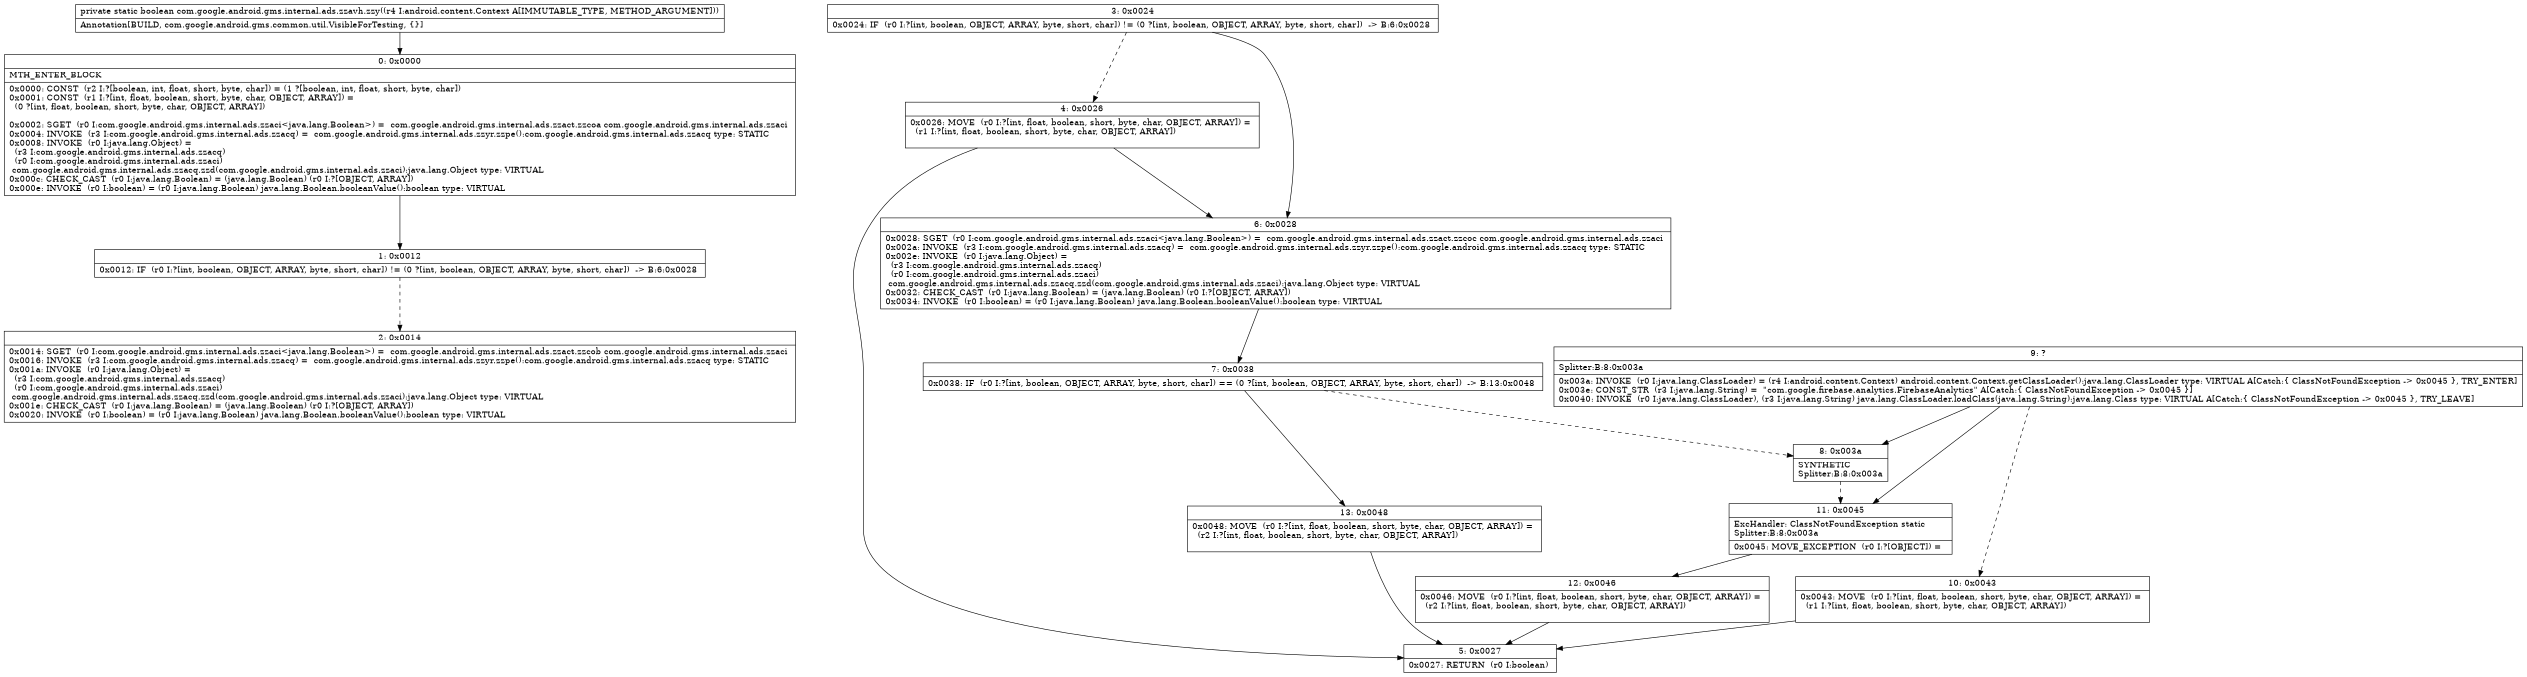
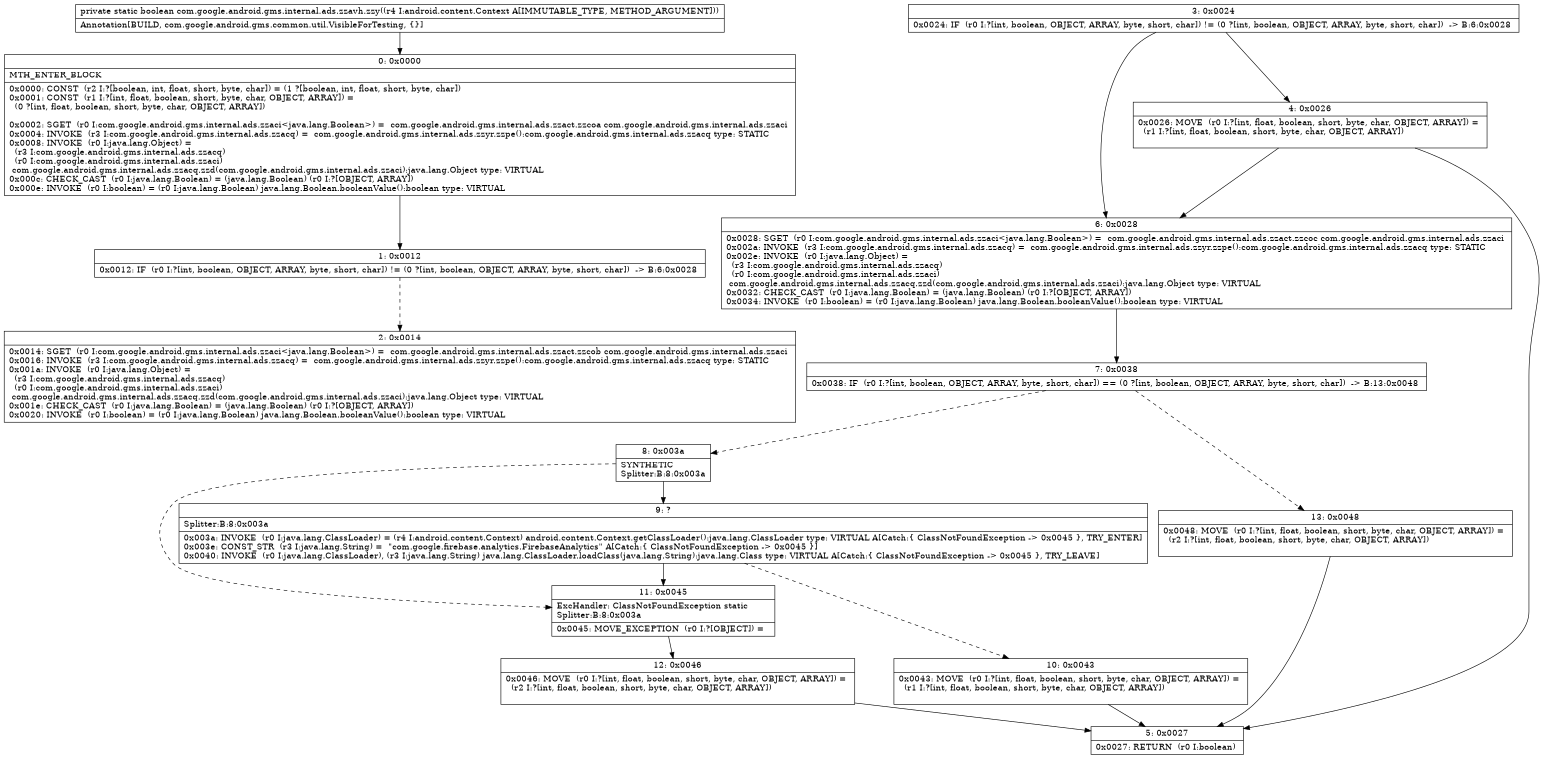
edge "3: 0x0024" -> "4: 0x0026": style dashed -> solid
edge "9: ?" -> "8: 0x003a": reversed
edge "7: 0x0038" -> "13: 0x0048": style solid -> dashed
